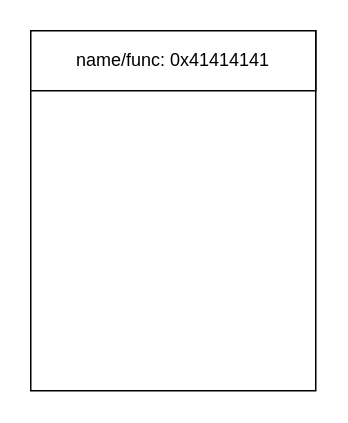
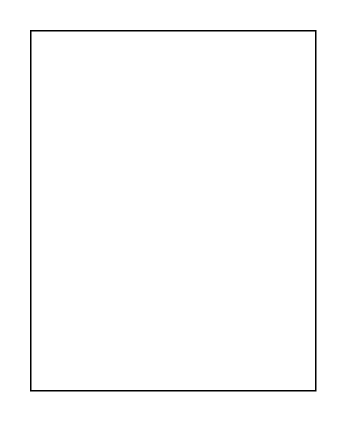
node "name/func: 0x41414141": removed
